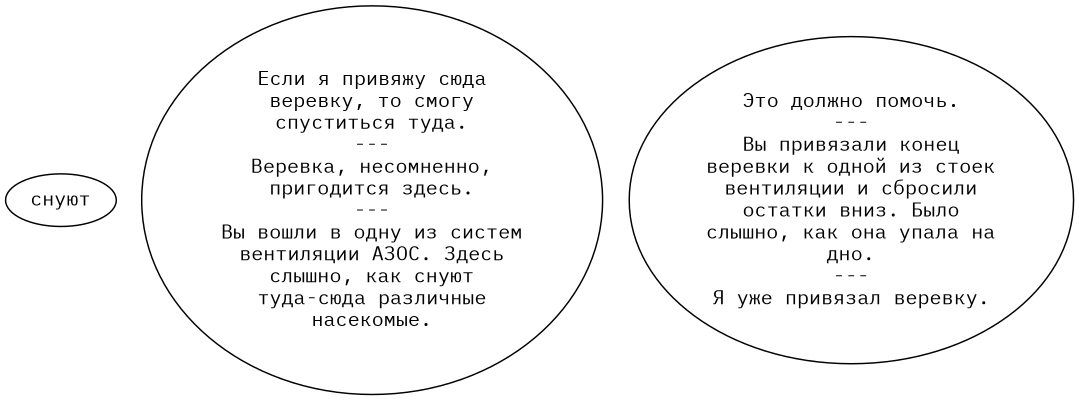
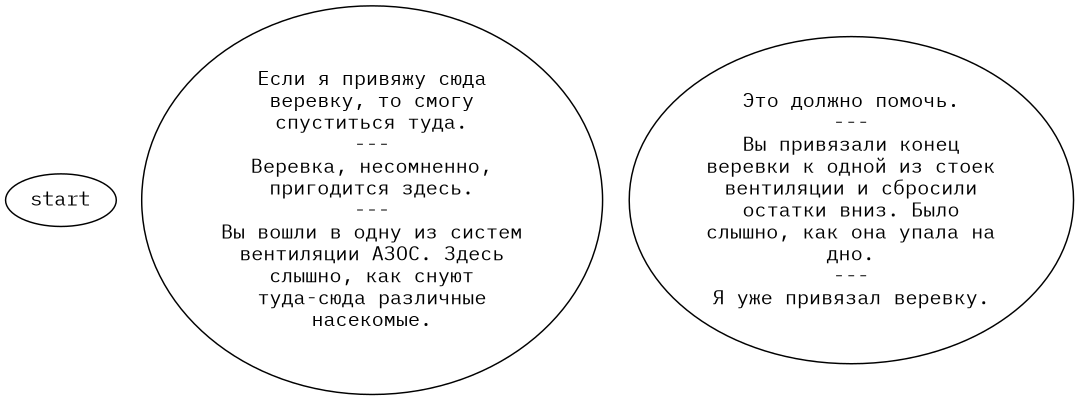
node "снуют": label "снуют" -> "start"
